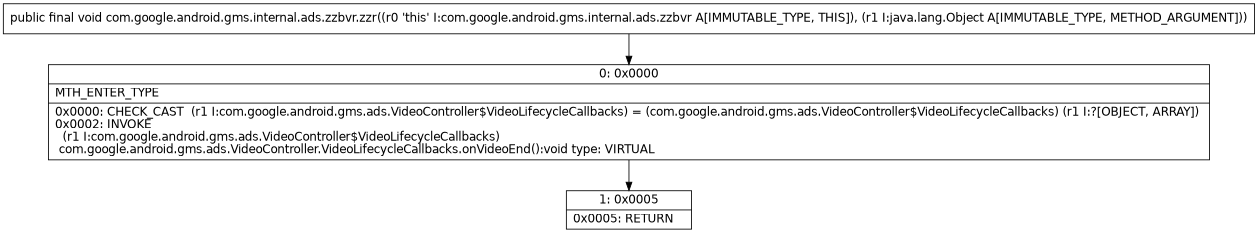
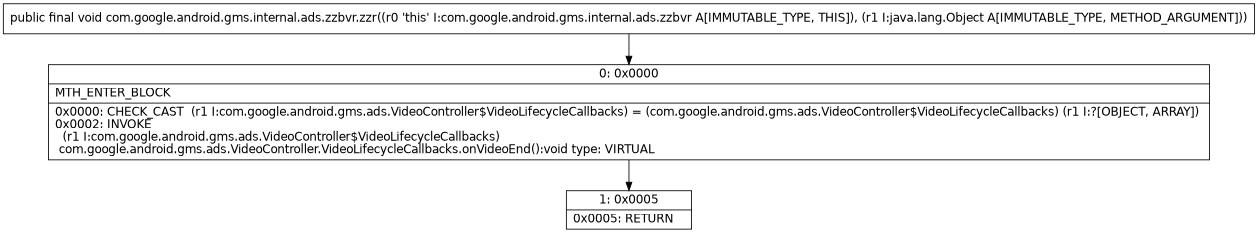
node "0: 0x0000": text "MTH_ENTER_TYPE" -> "MTH_ENTER_BLOCK"
